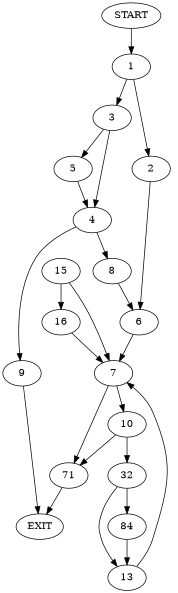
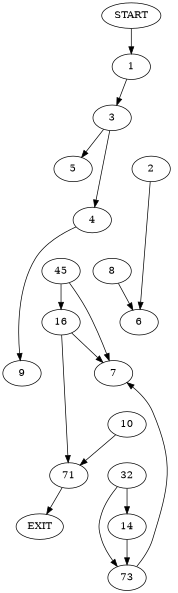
edge "1" -> "2": removed
edge "5" -> "4": removed
edge "4" -> "8": removed
node "15": label "15" -> "45"
edge "6" -> "7": removed
edge "7" -> "10": removed
edge "7" -> "71": now "16" -> "71"
edge "9" -> "EXIT": removed
edge "10" -> "32": removed
node "84": label "84" -> "14"
node "13": label "13" -> "73"
